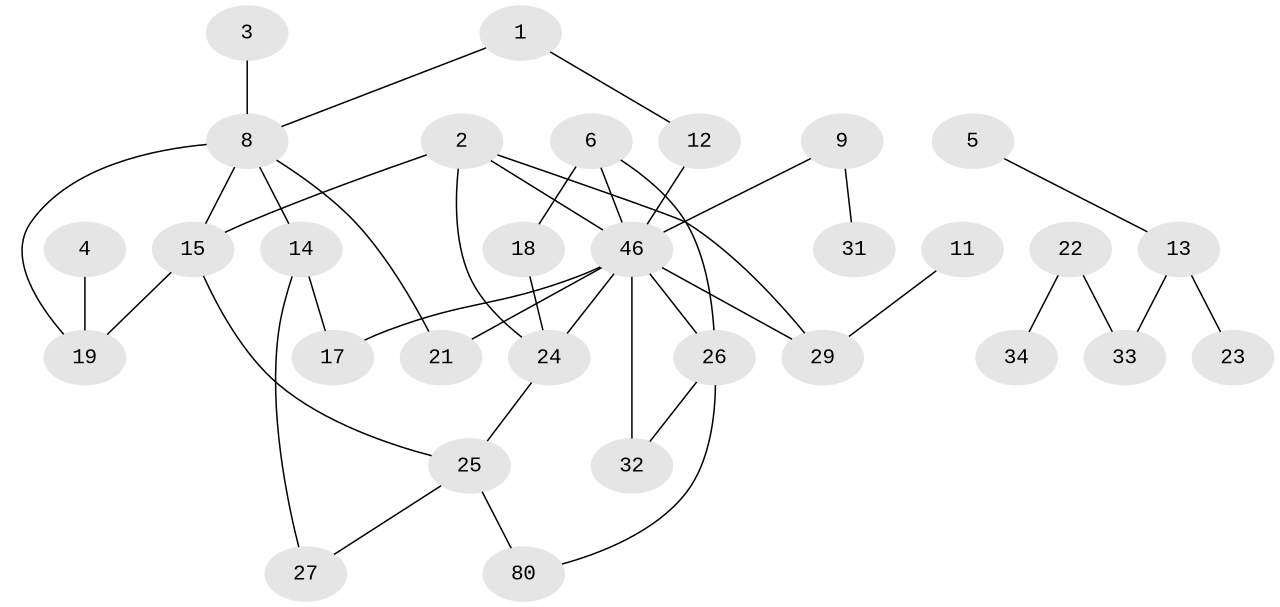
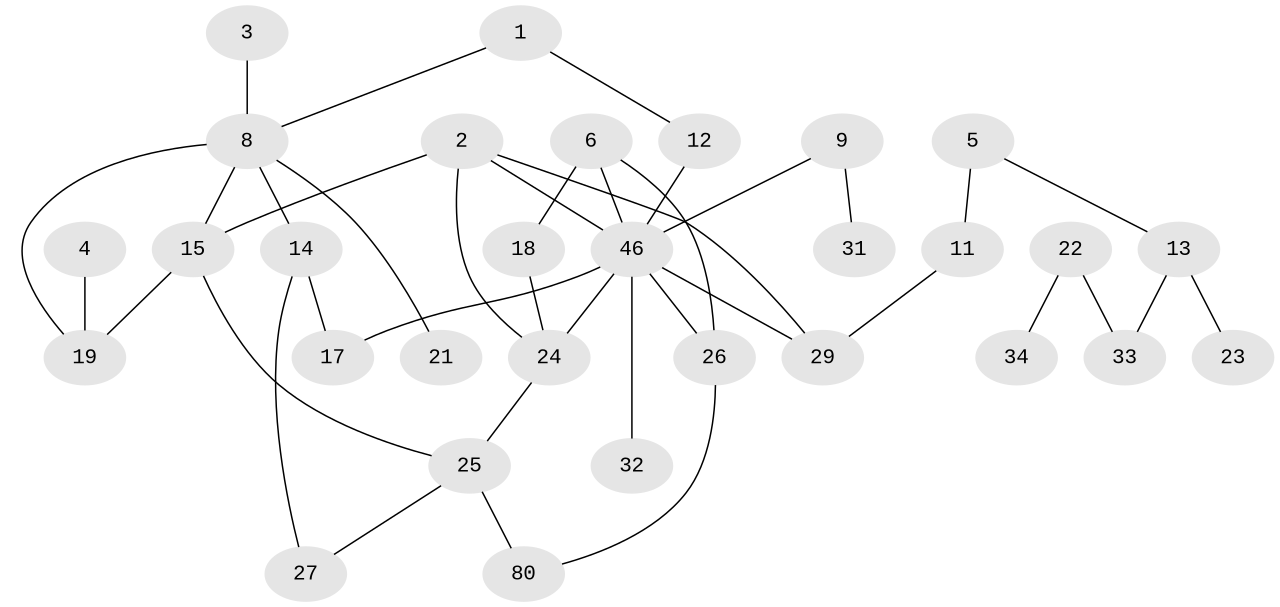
edge "5" -- "11": added
edge "46" -- "21": removed
edge "26" -- "32": removed
